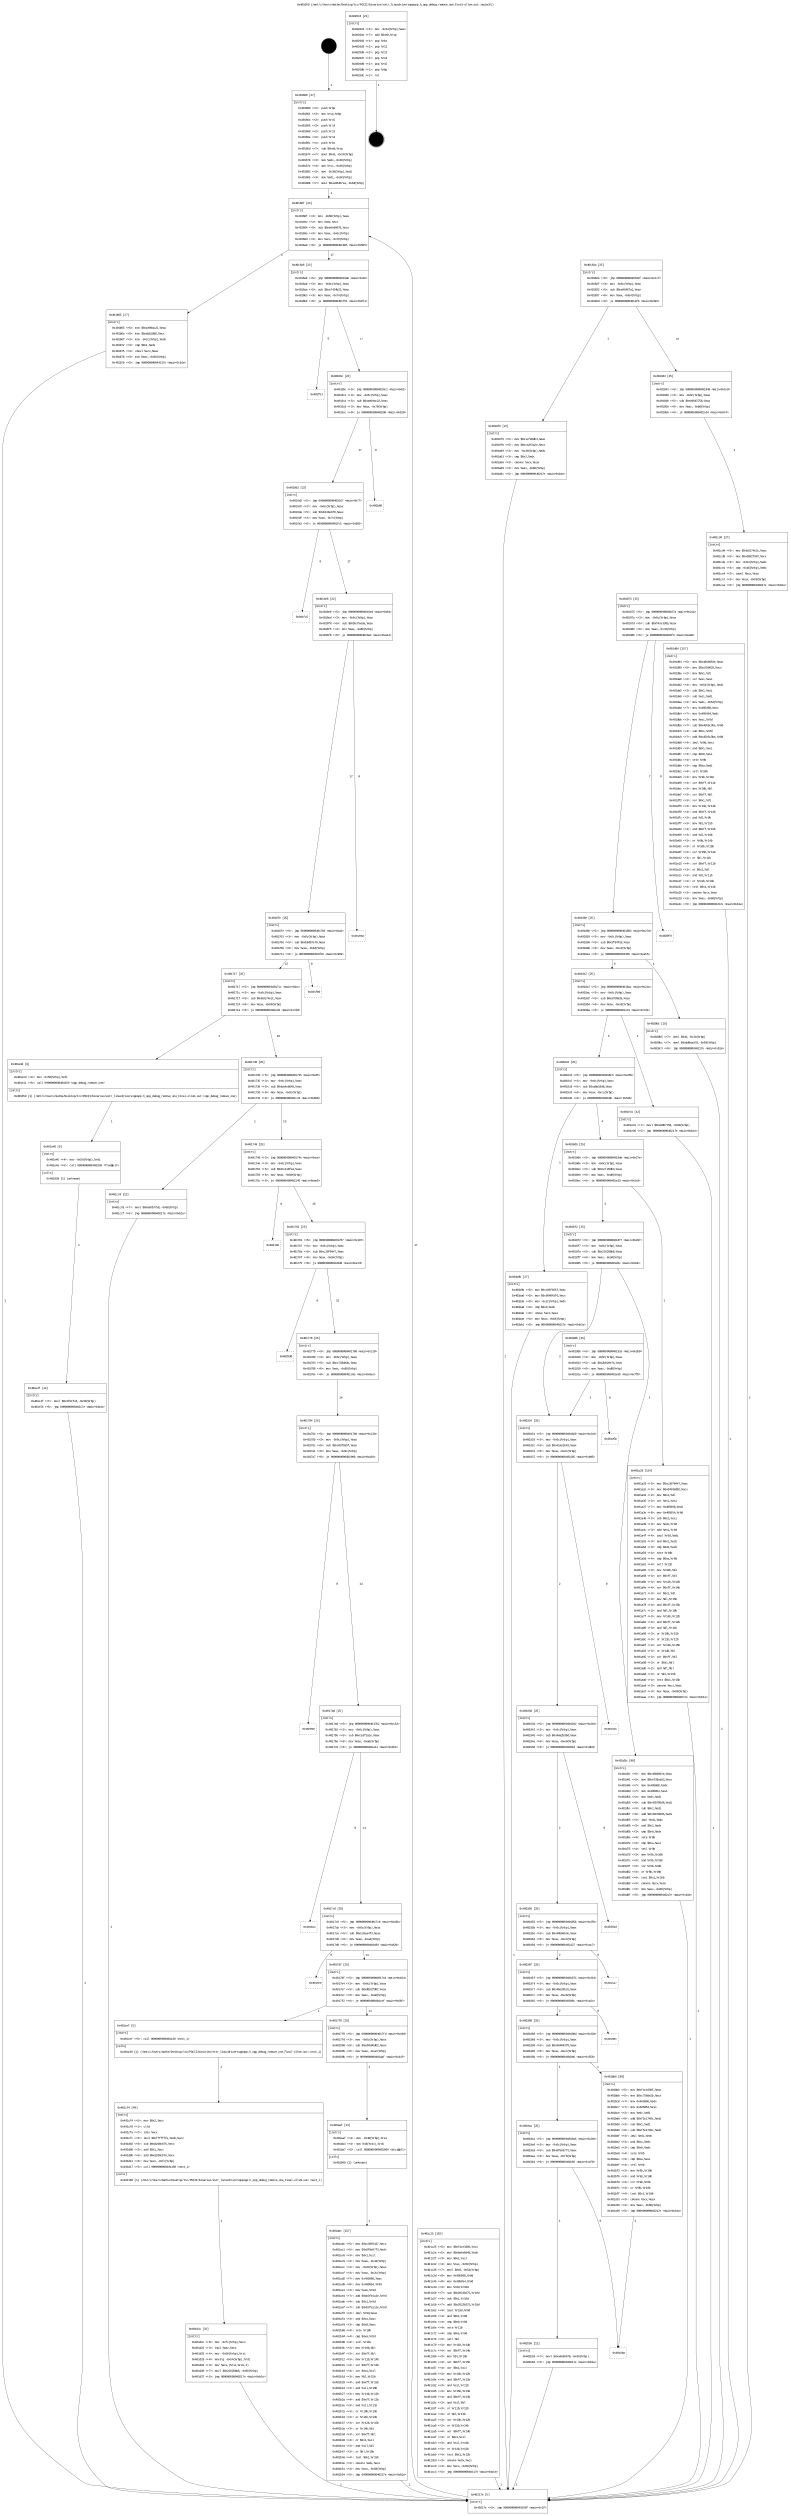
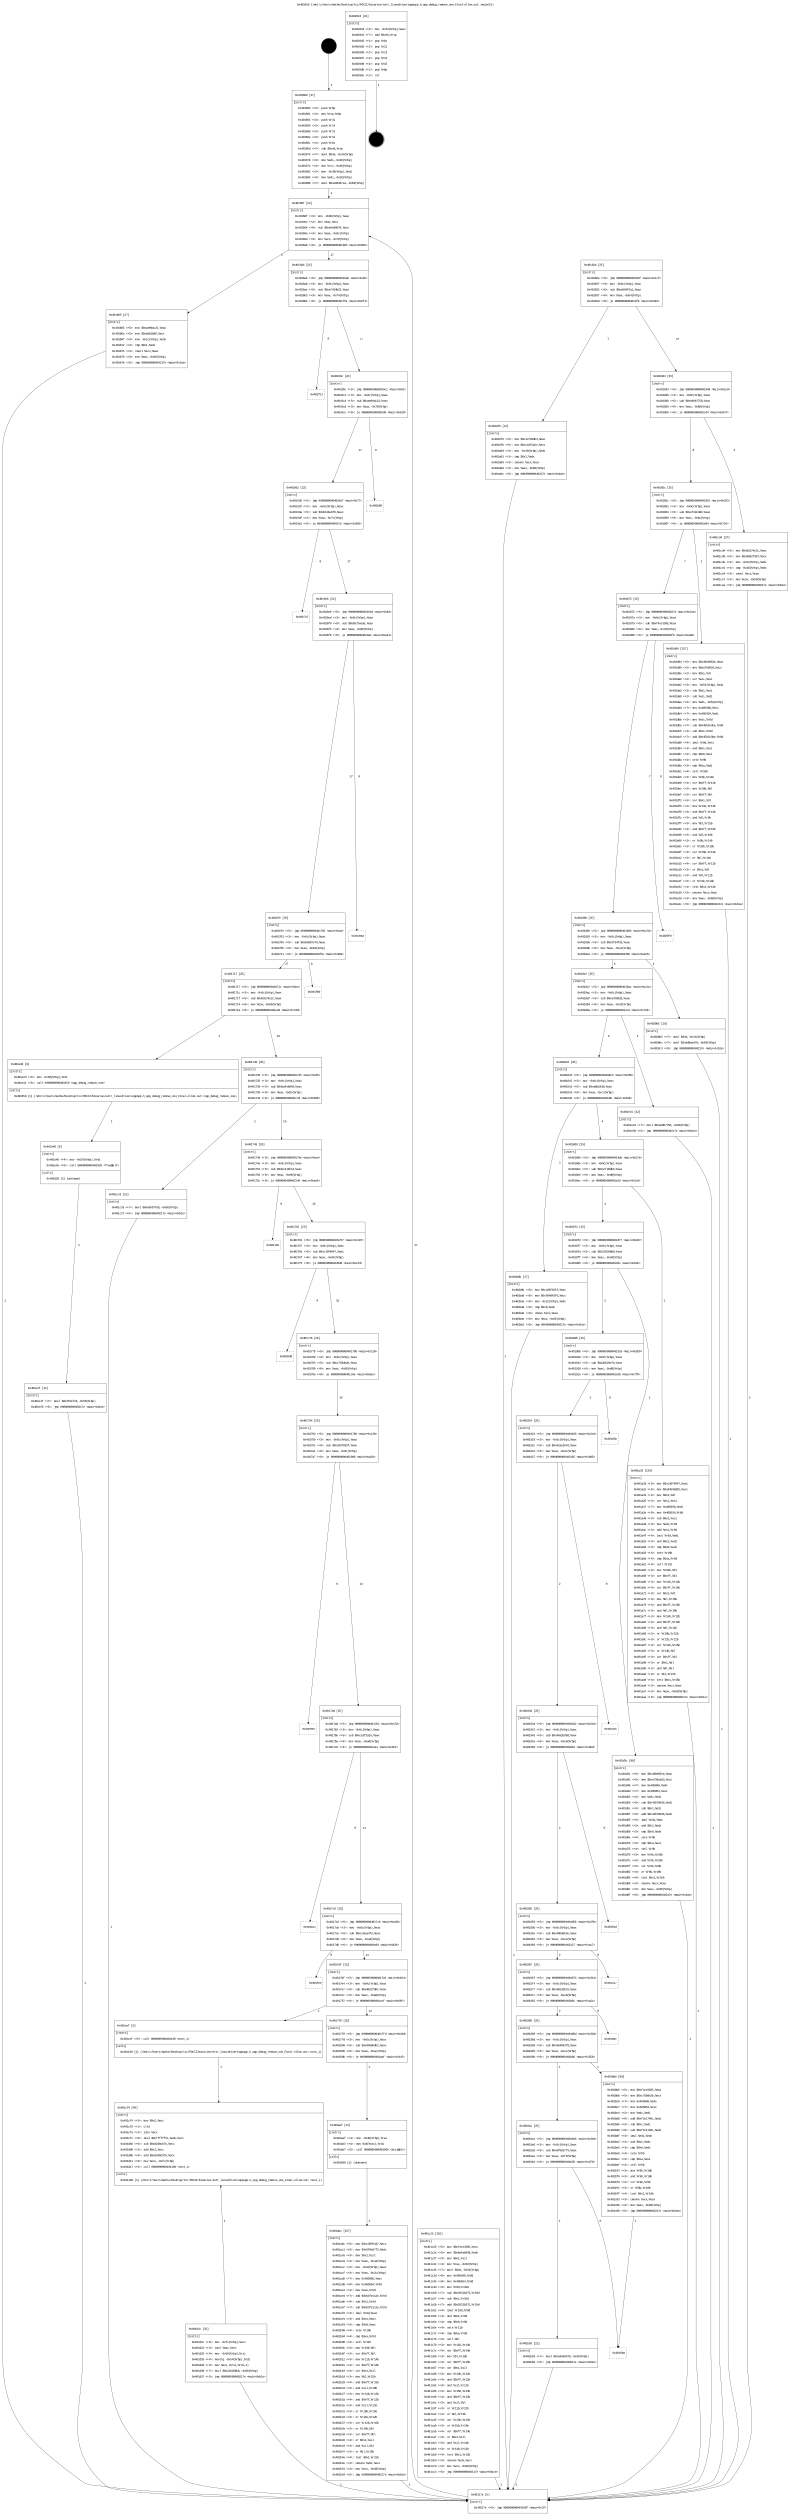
node "0x40185c [25]": added
edge "0x4018f2 [25]" -> "0x401924 [25]": now "0x4018f2 [25]" -> "0x40190b [25]"
edge "0x401cf4 [40]" -> "0x401d1c [32]": reversed
